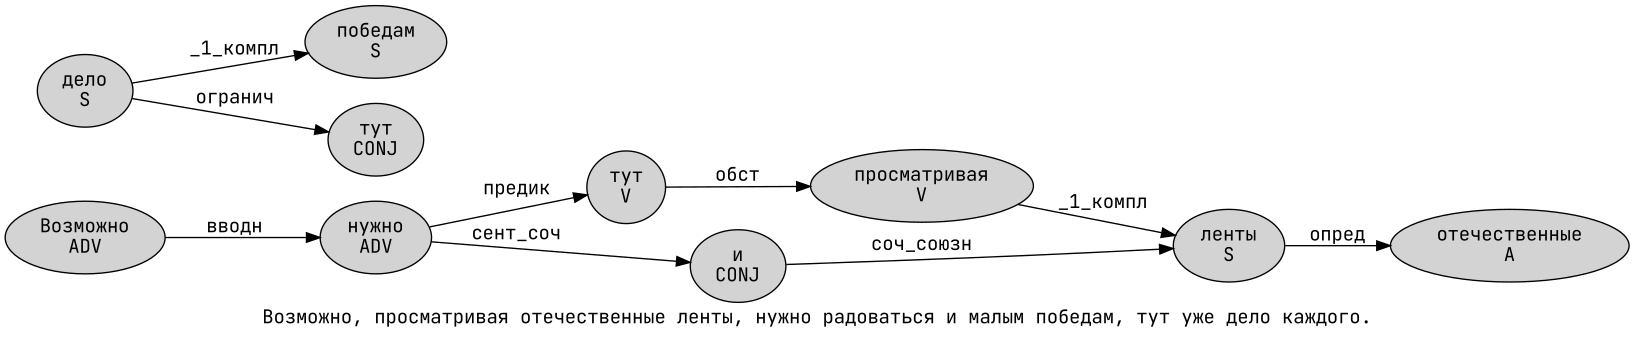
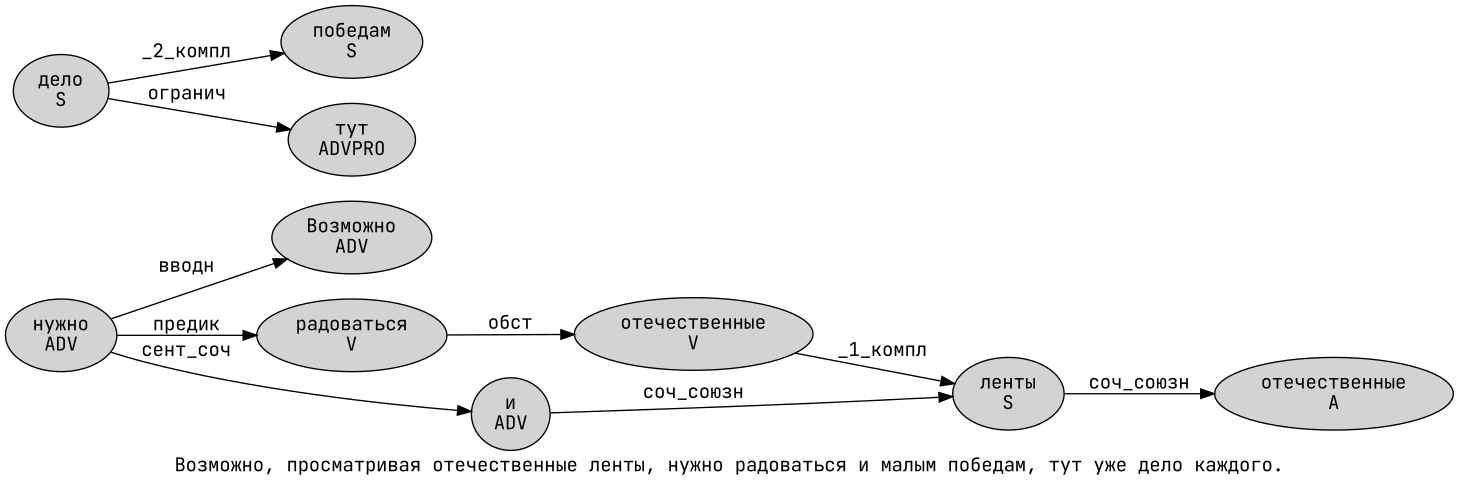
edge "дело S" -> "победам S": label "_1_компл" -> "_2_компл"
node "тут CONJ": label "тут CONJ" -> "тут ADVPRO"
node "просматривая V": label "просматривая V" -> "отечественные V"
node "тут V": label "тут V" -> "радоваться V"
edge "ленты S" -> "отечественные A": label "опред" -> "соч_союзн"
edge "Возможно ADV" -> "нужно ADV": reversed
node "и CONJ": label "и CONJ" -> "и ADV"
